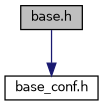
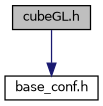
node "base.h": label "base.h" -> "cubeGL.h"
